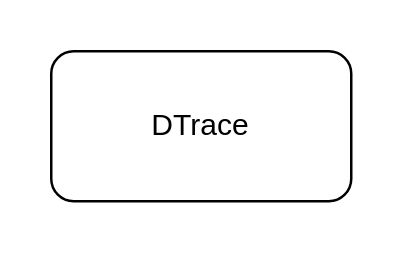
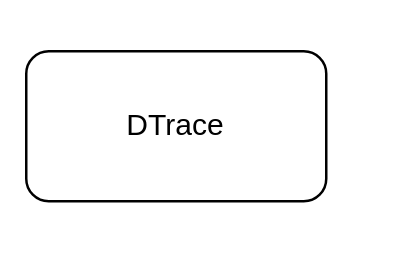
node "DTrace": moved (201, 126) -> (176, 126)
